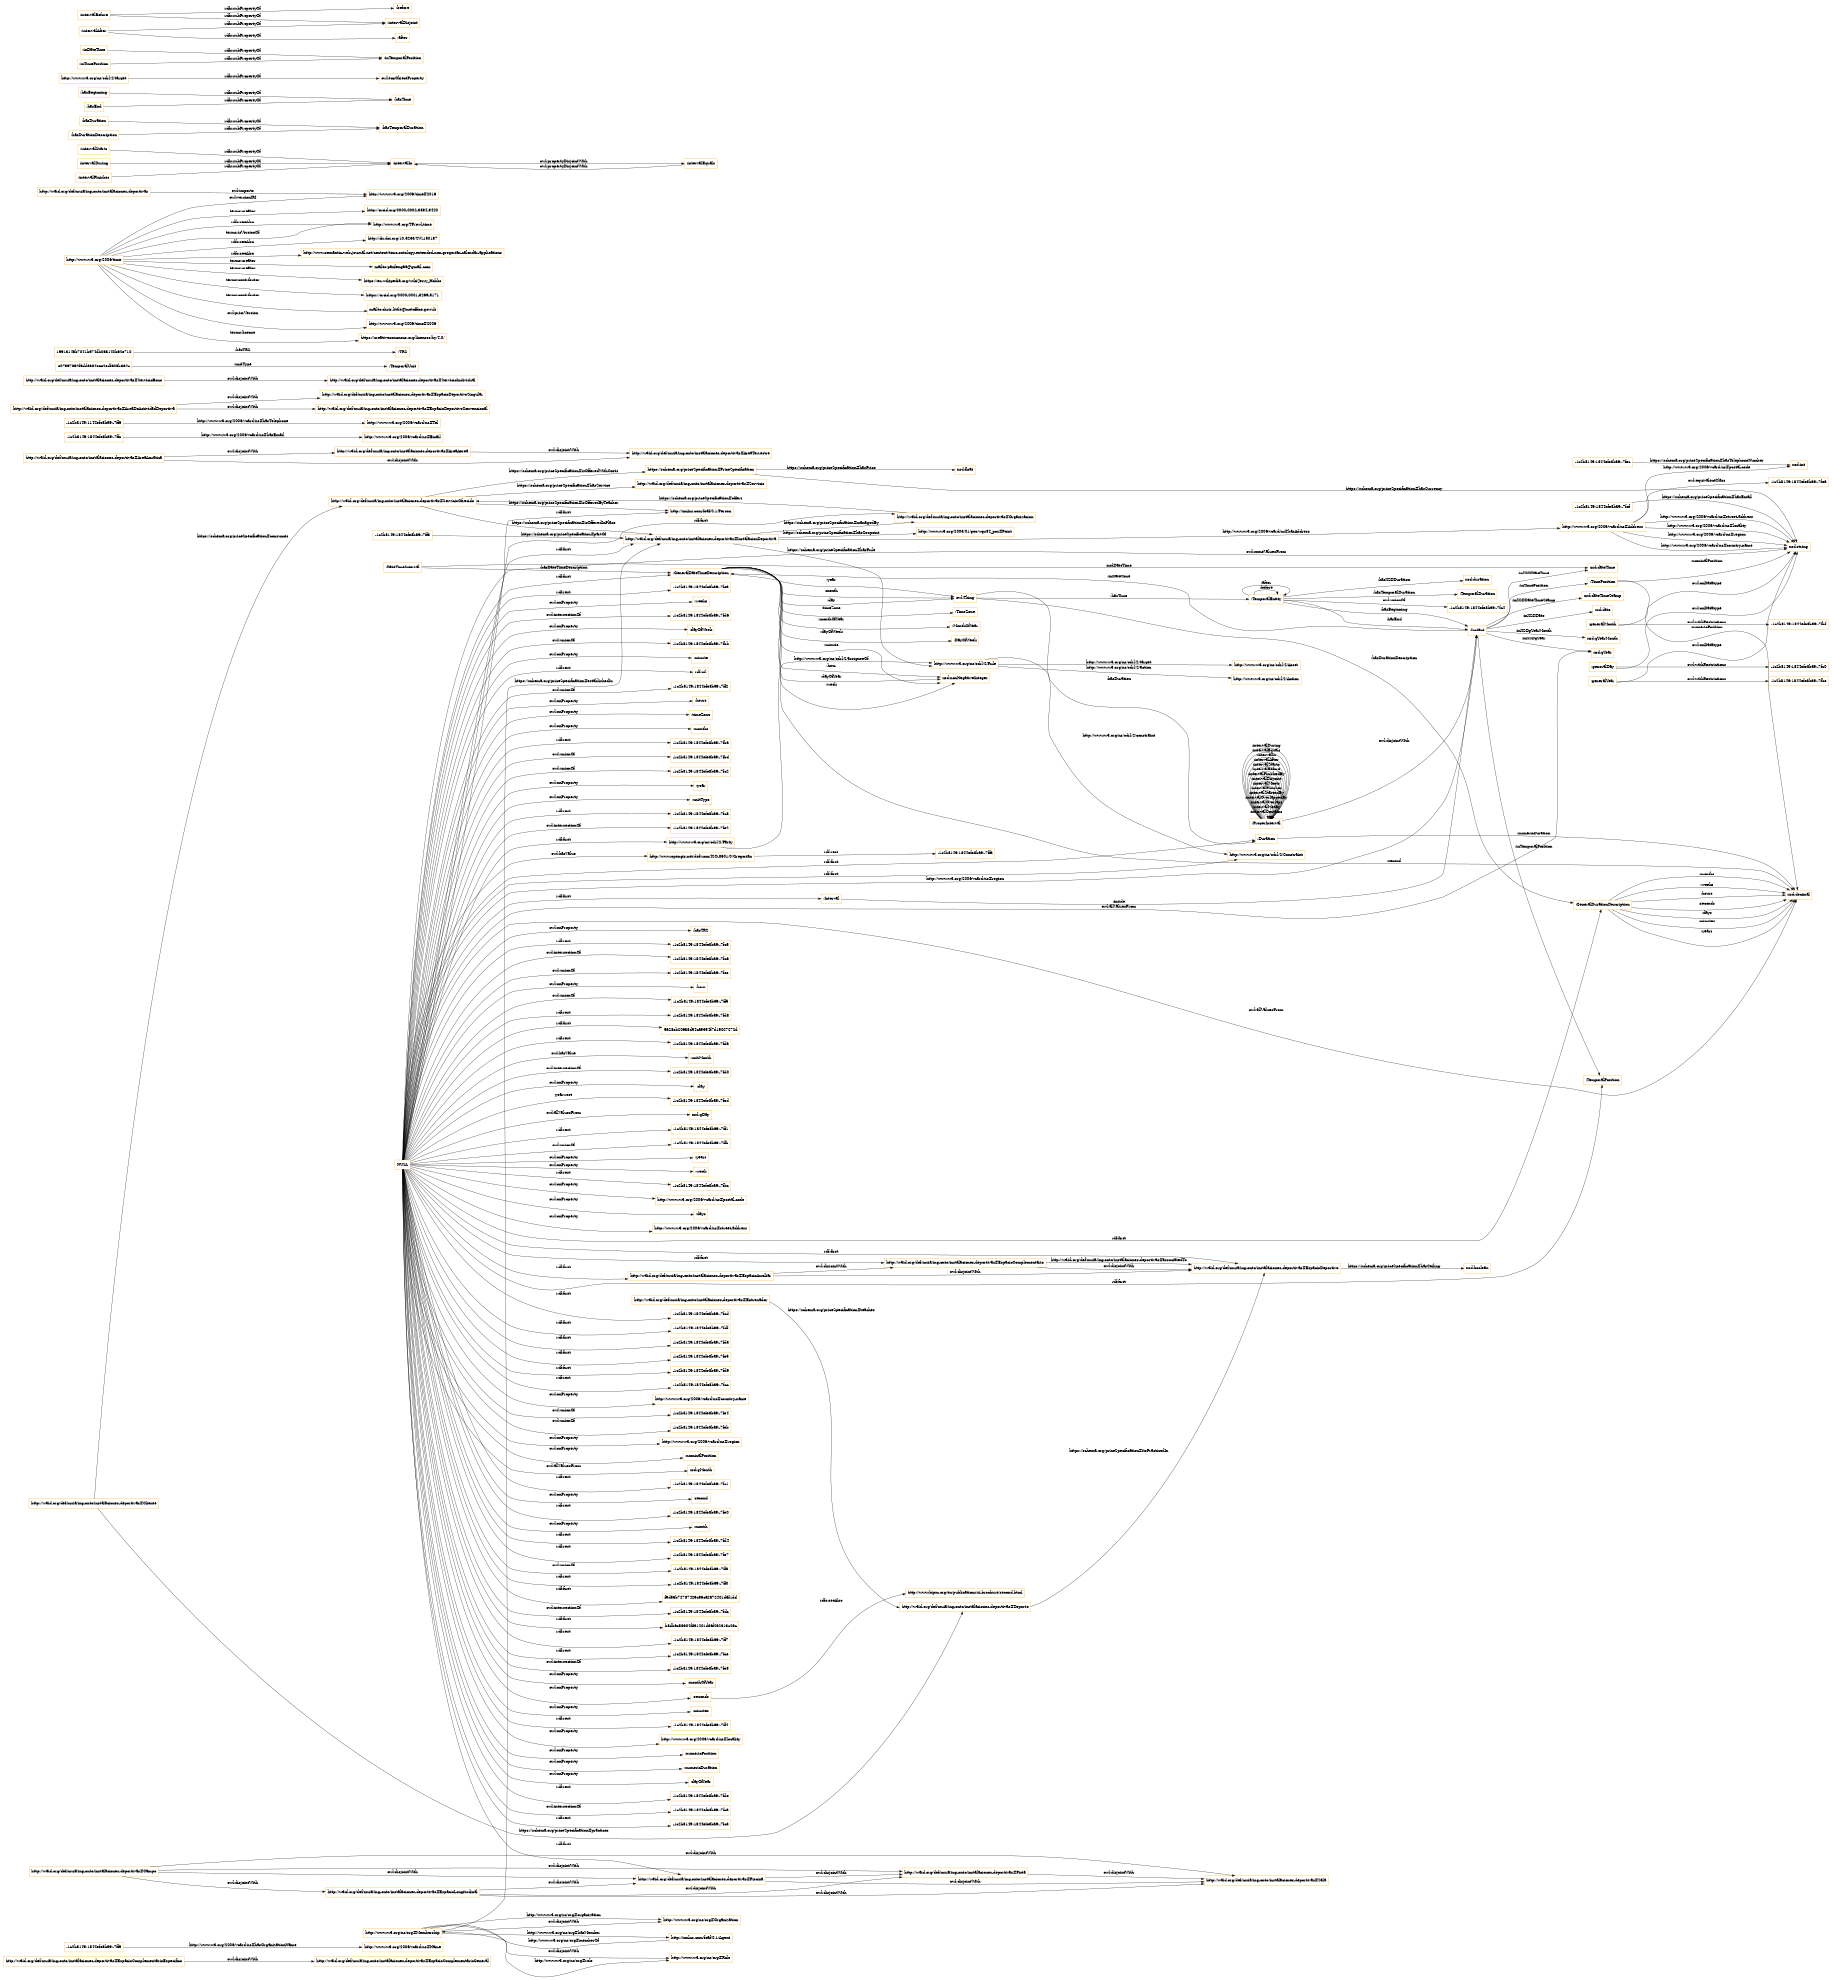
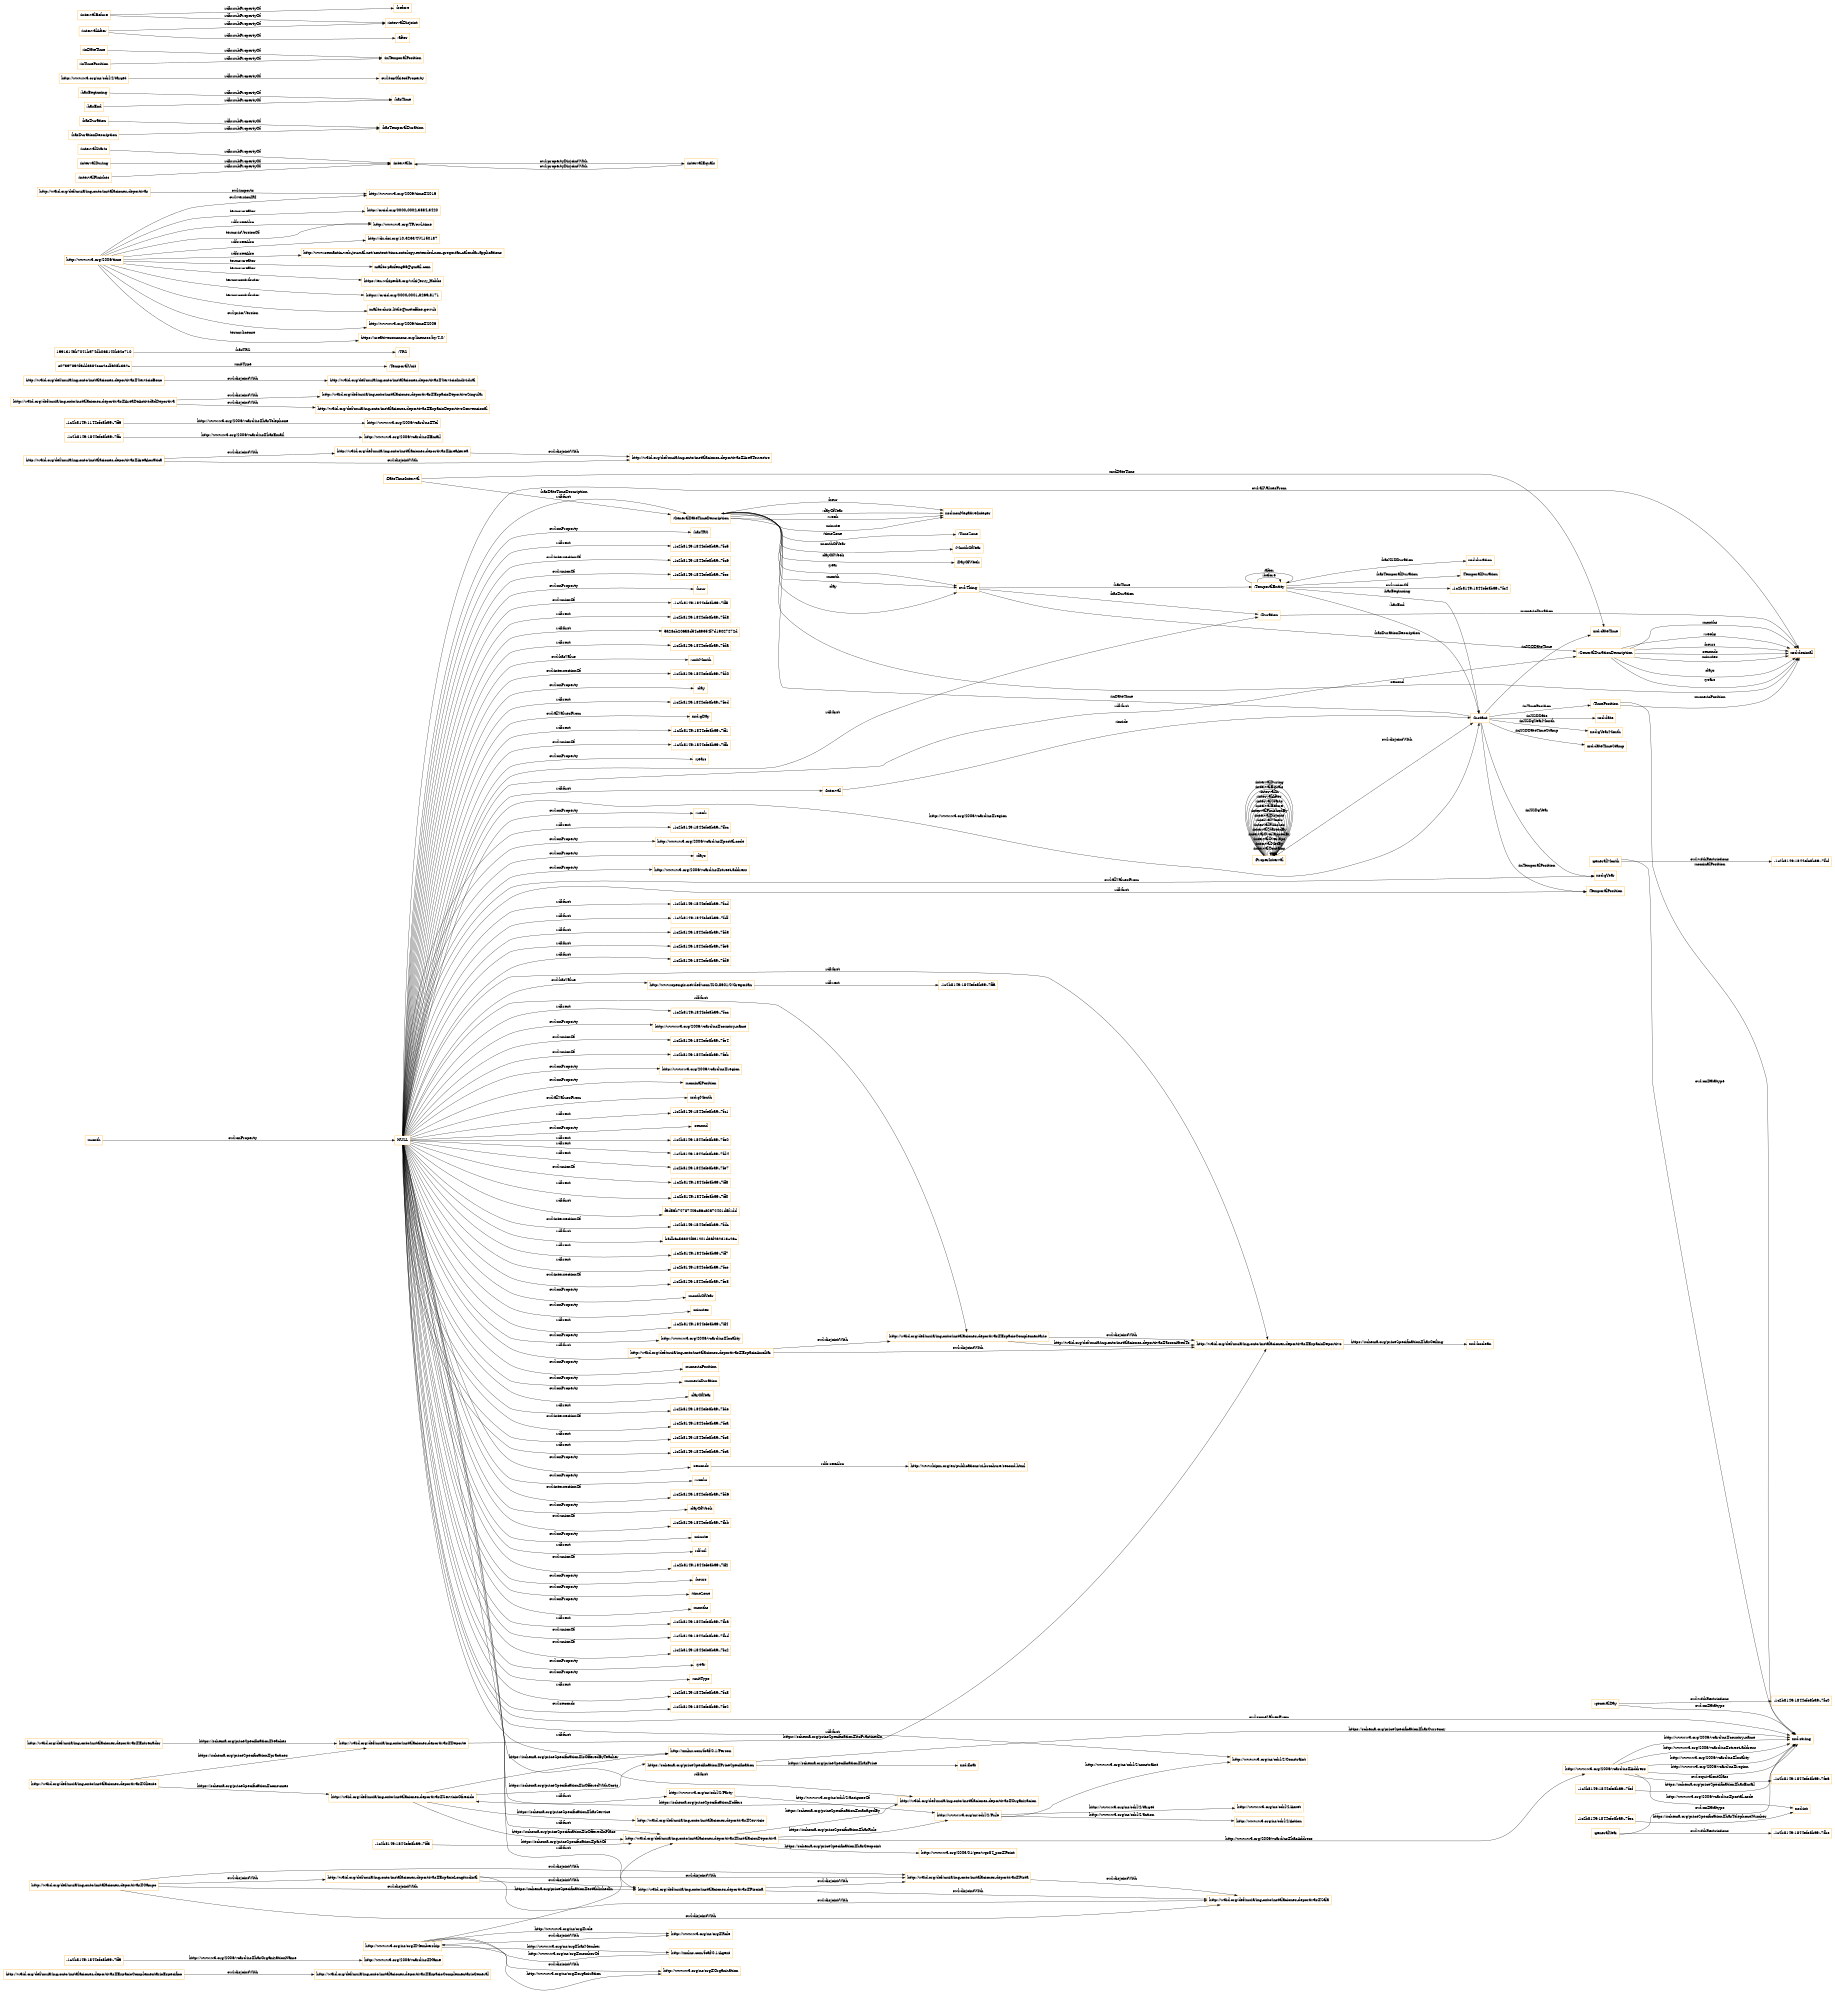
edge "NULL" -> "-1c2b8149:1844efe8ba9:-7fe2": label "owl:intersectionOf" -> "owl:seconds"
edge "NULL" -> "-1c2b8149:1844efe8ba9:-7fed": label "year:rest" -> "rdf:rest"
edge "NULL" -> ":month": reversed
